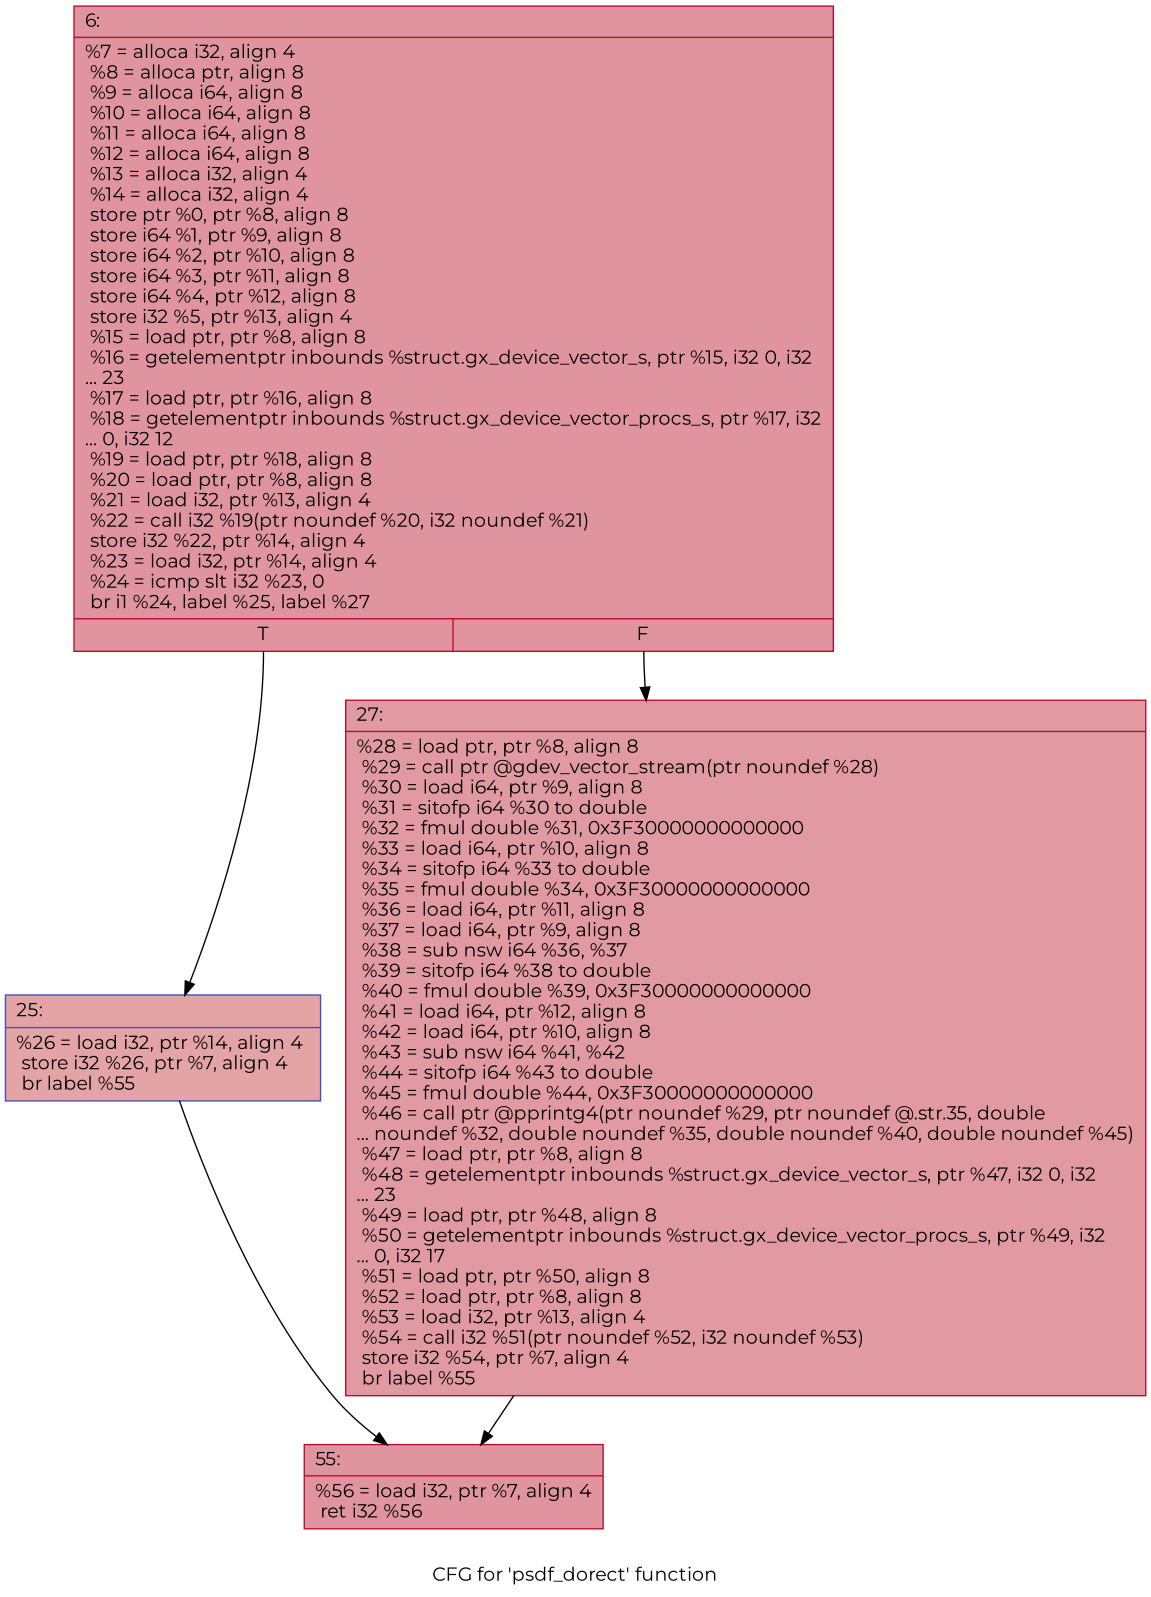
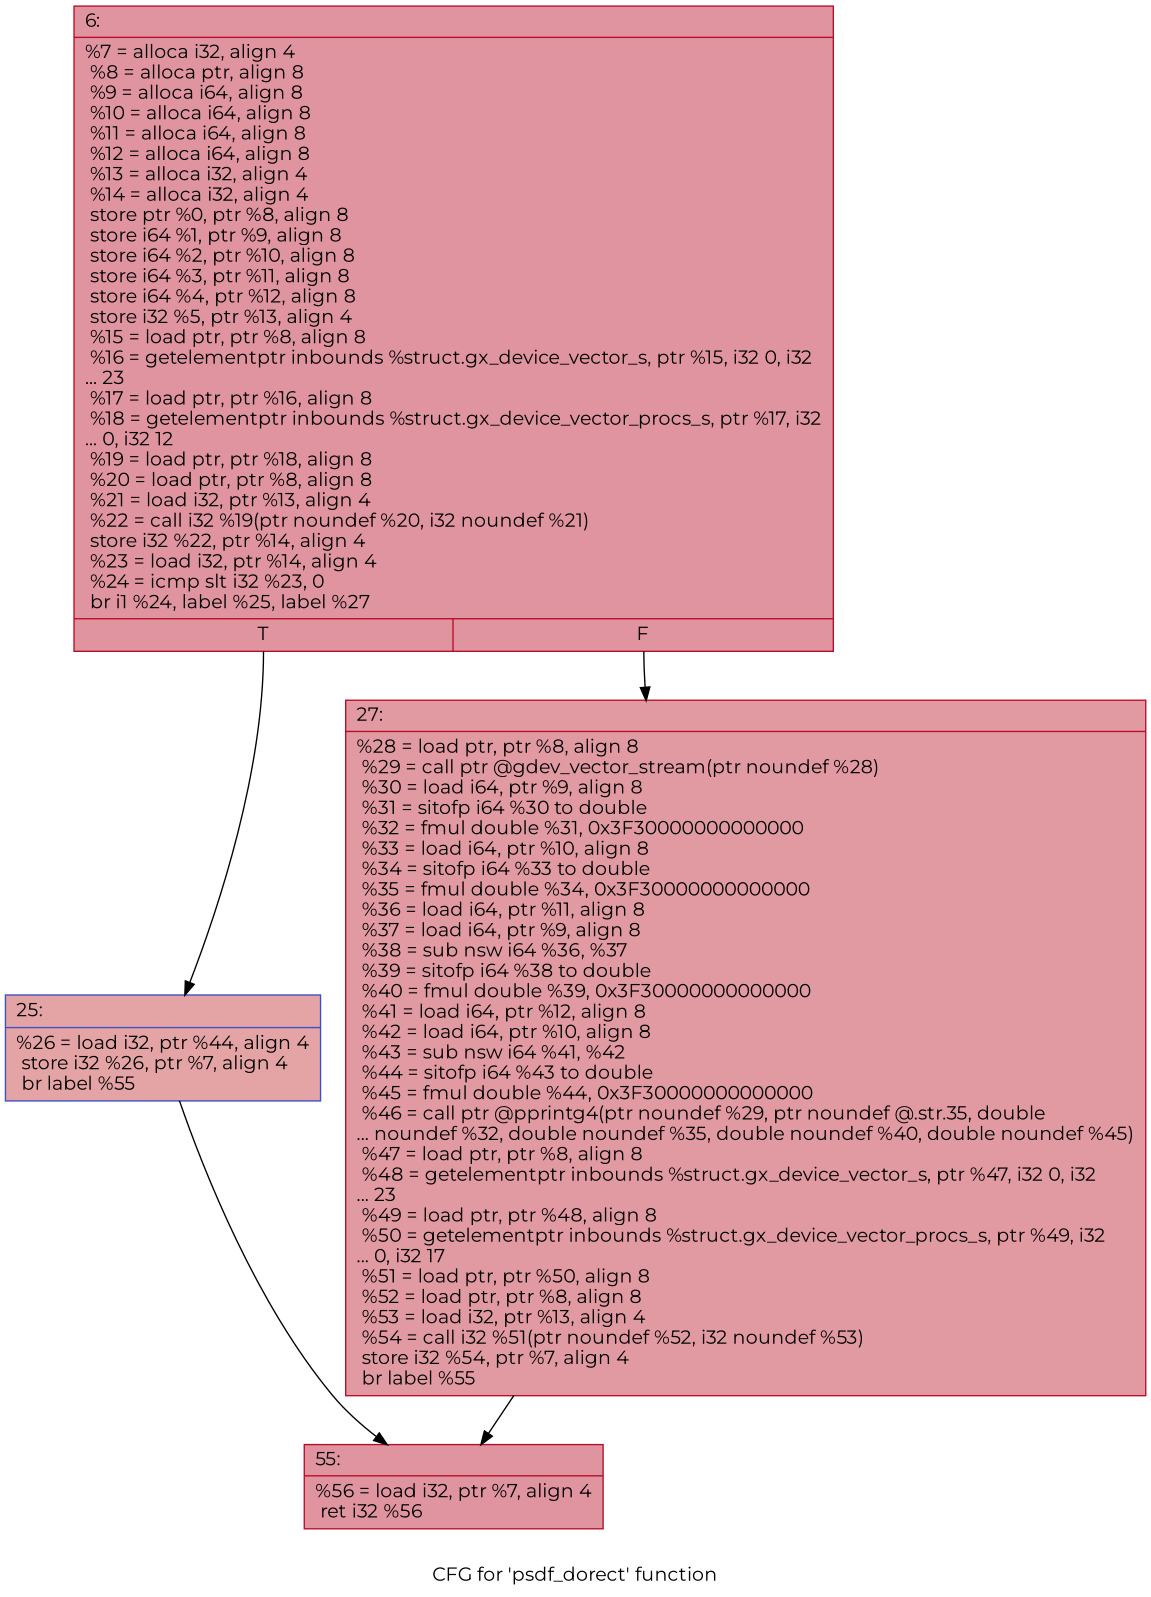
node "25:": text "%26 = load i32, ptr %14, align 4" -> "%26 = load i32, ptr %44, align 4"
